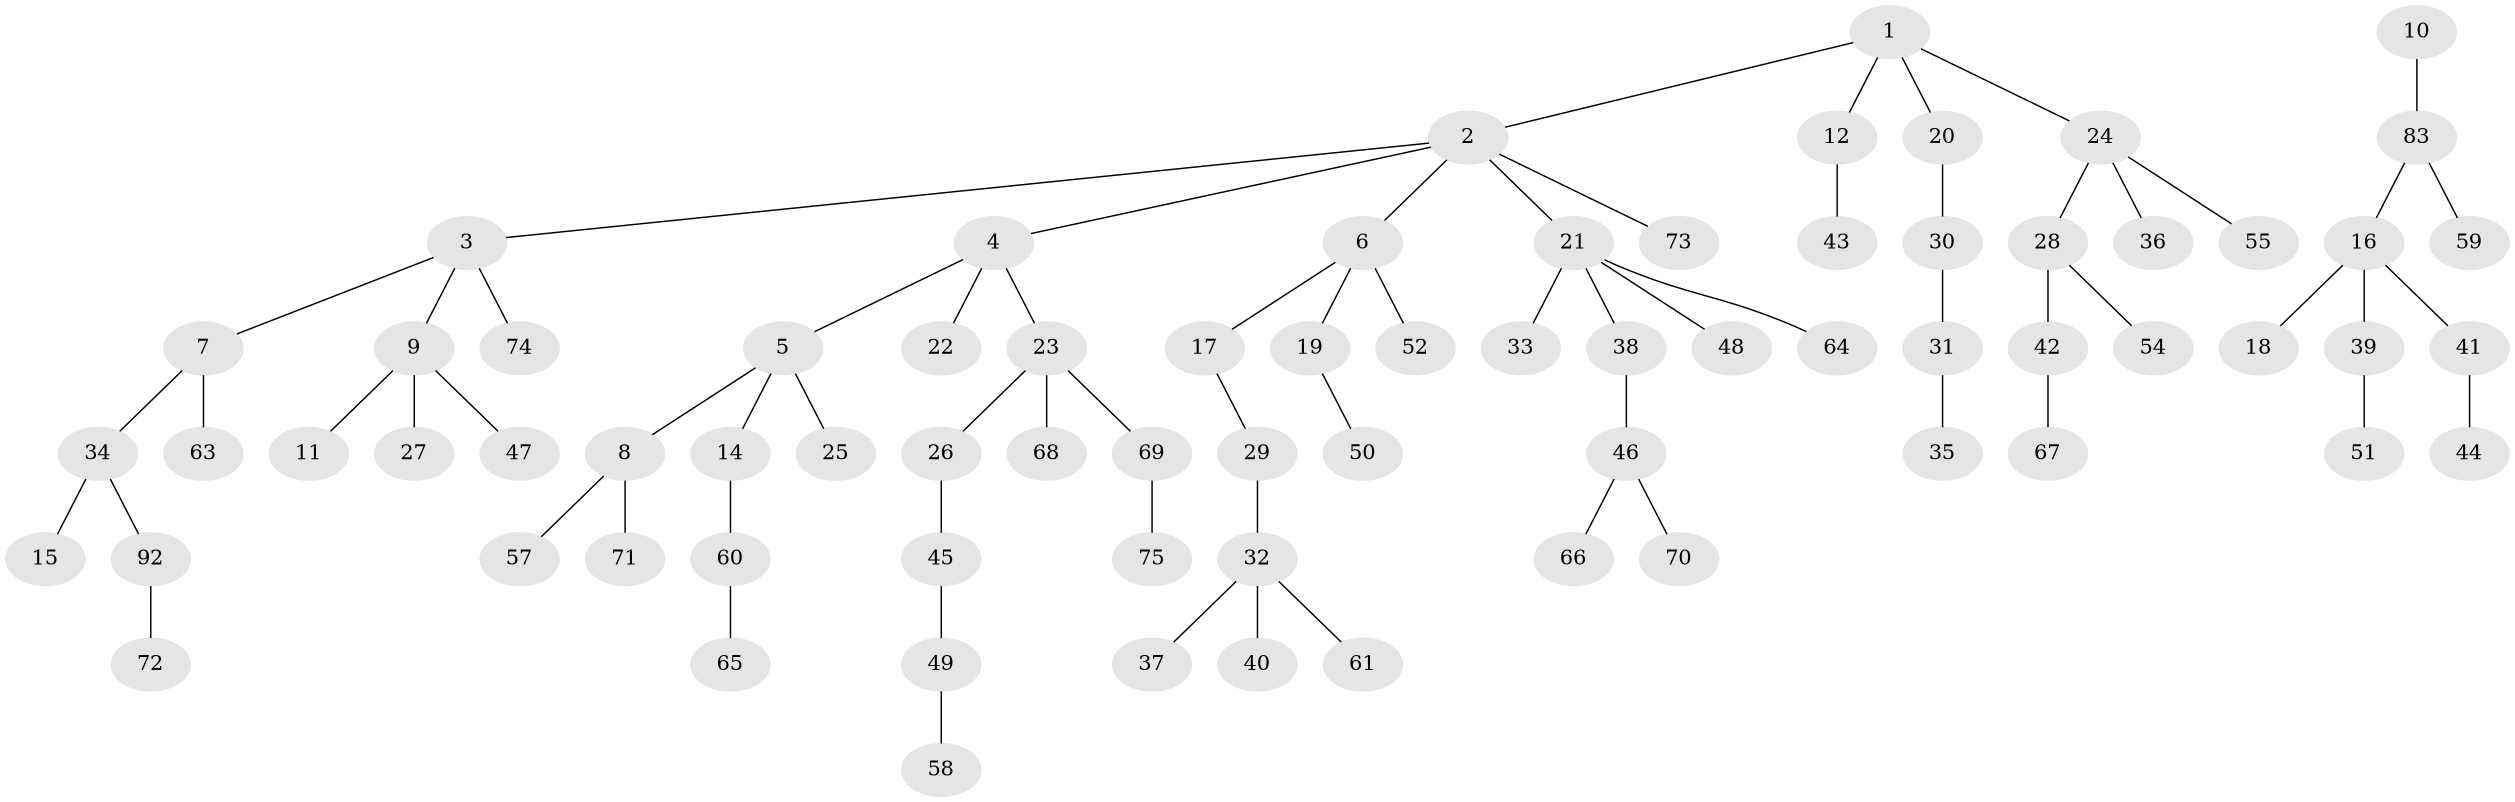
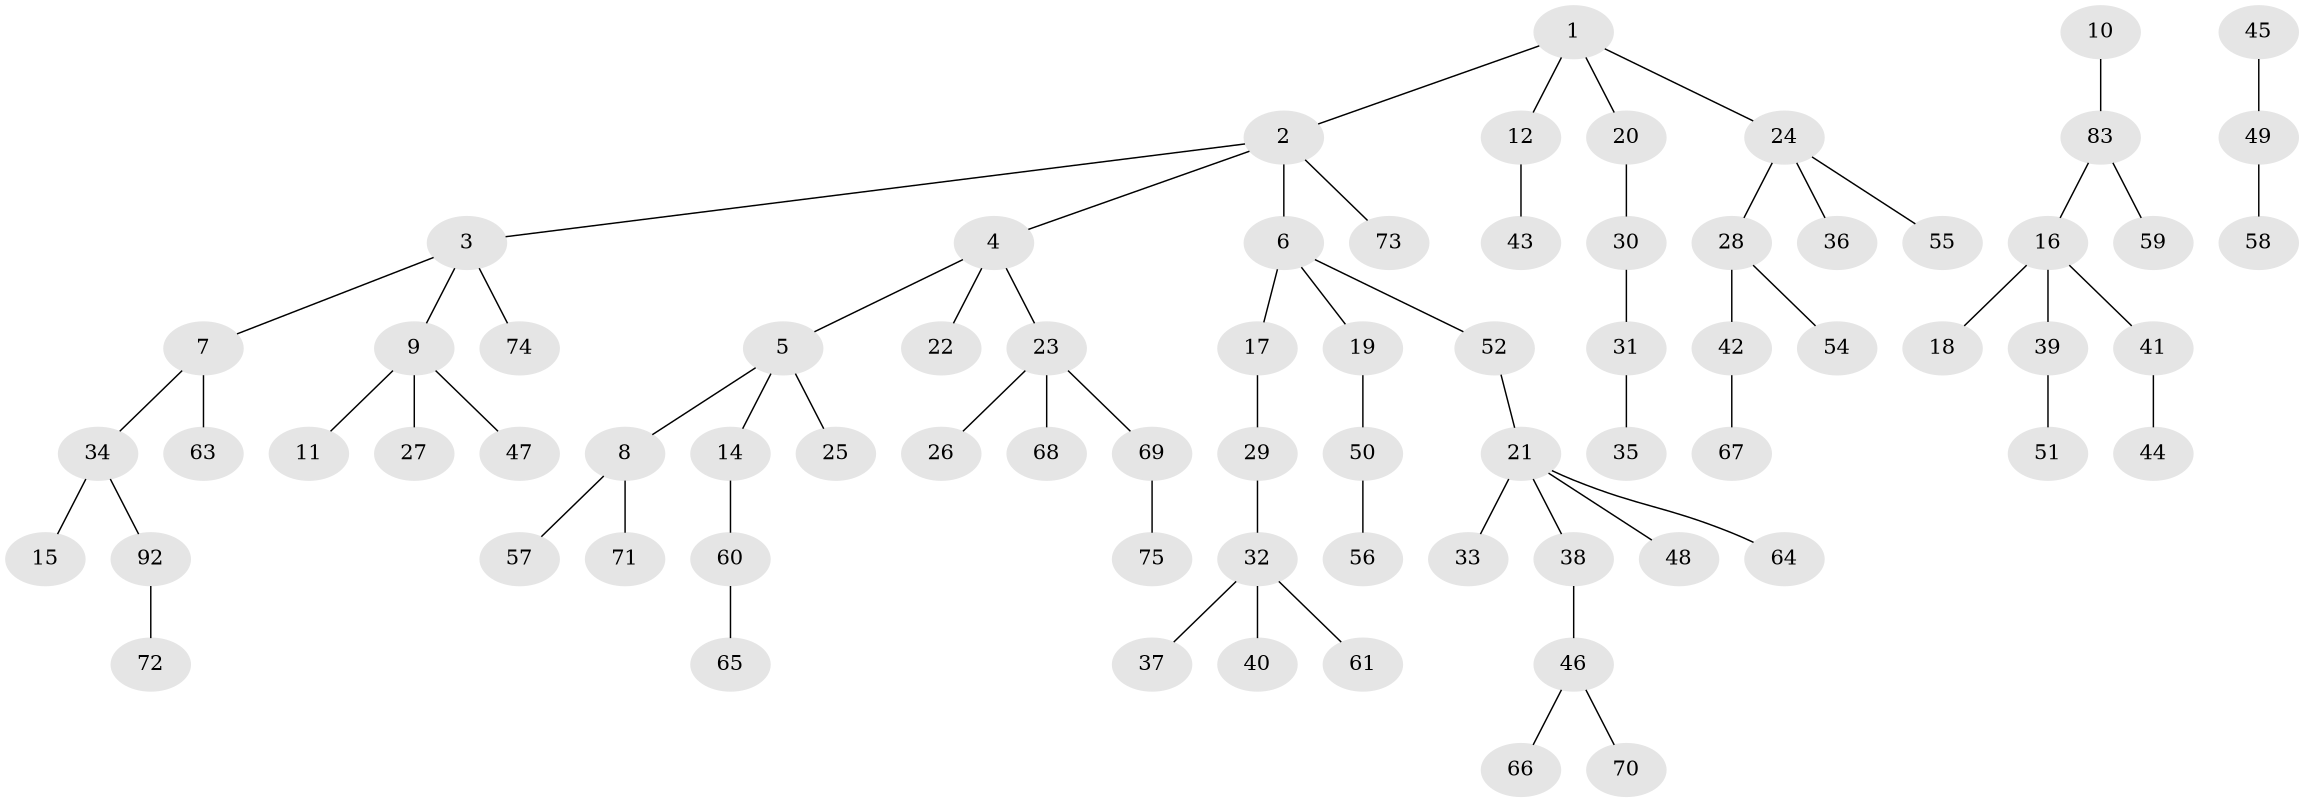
edge "2" -- "21": now "52" -- "21"
edge "26" -- "45": removed
node "56": added
